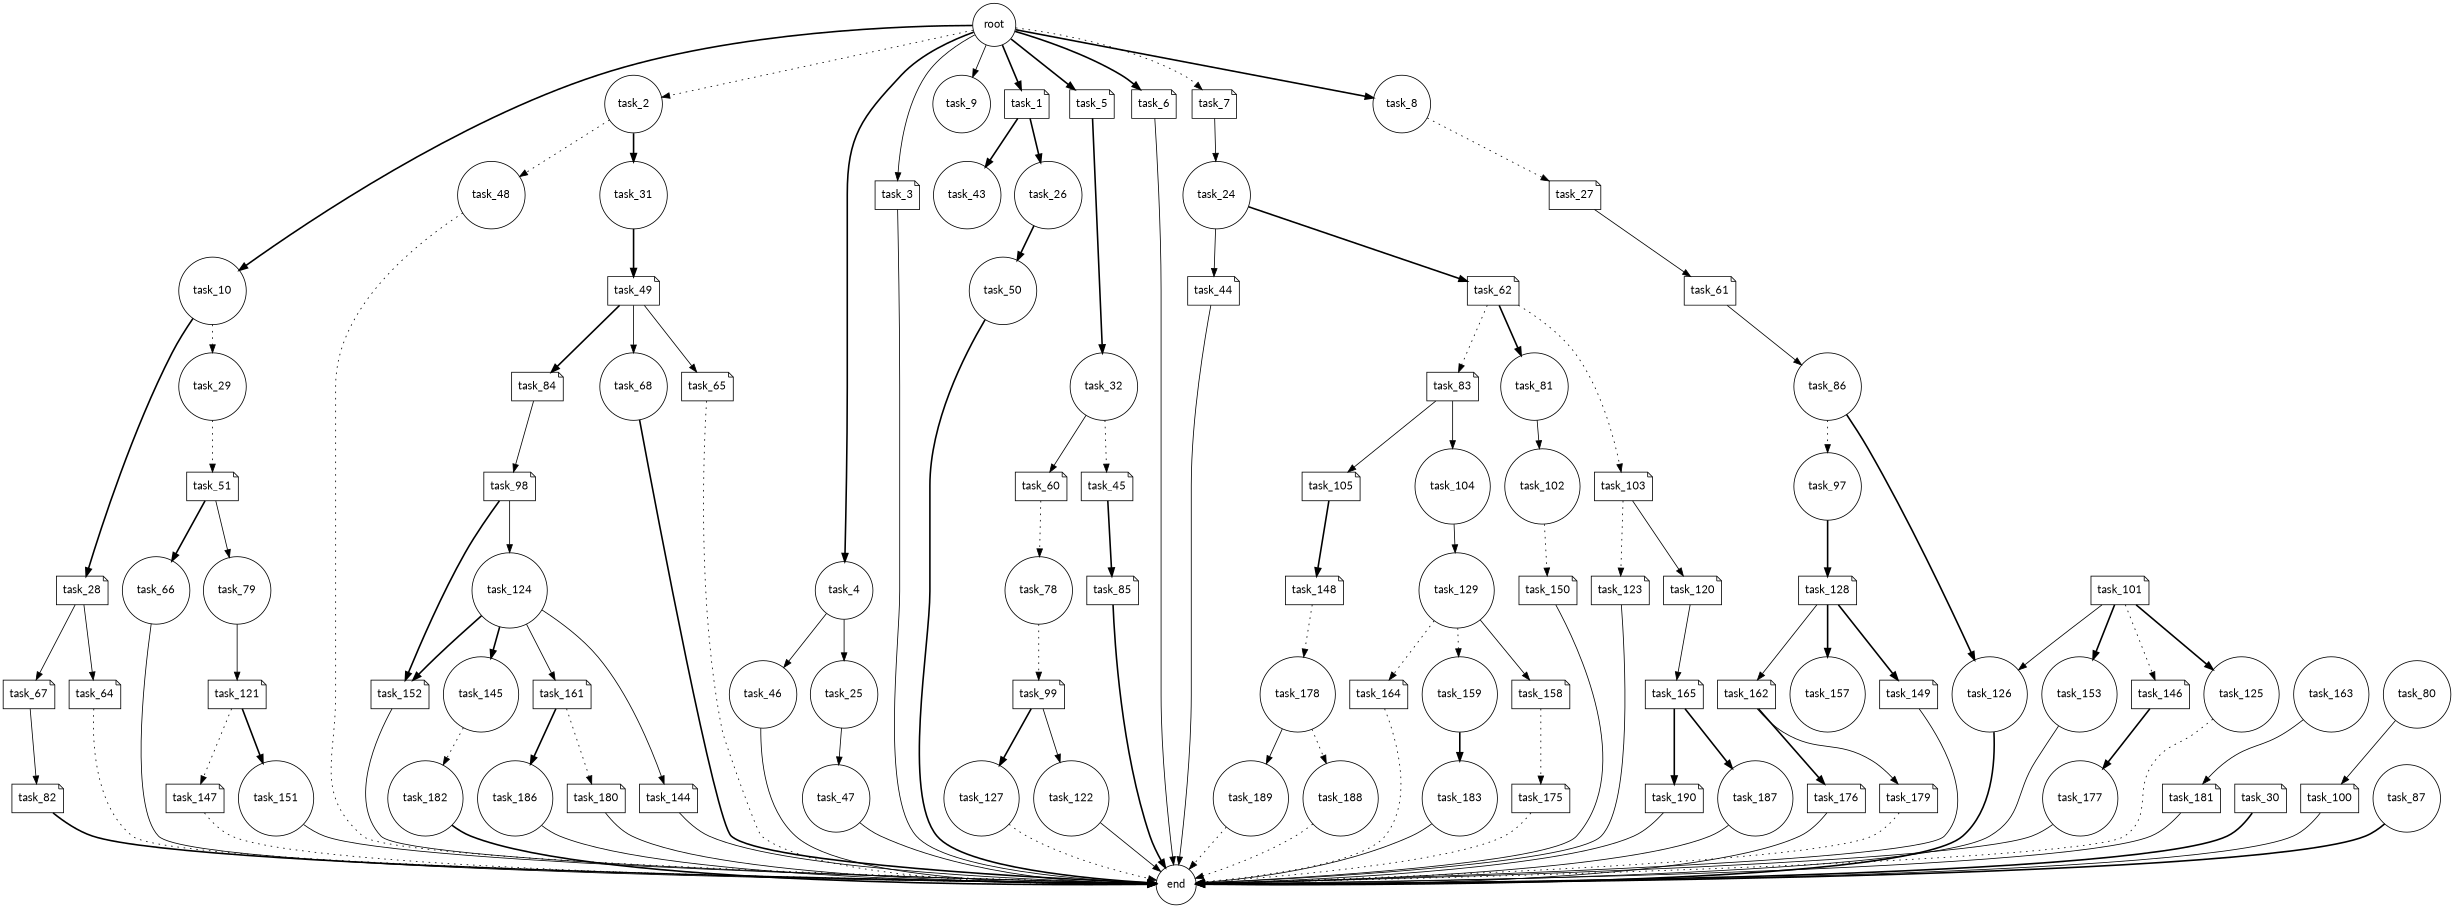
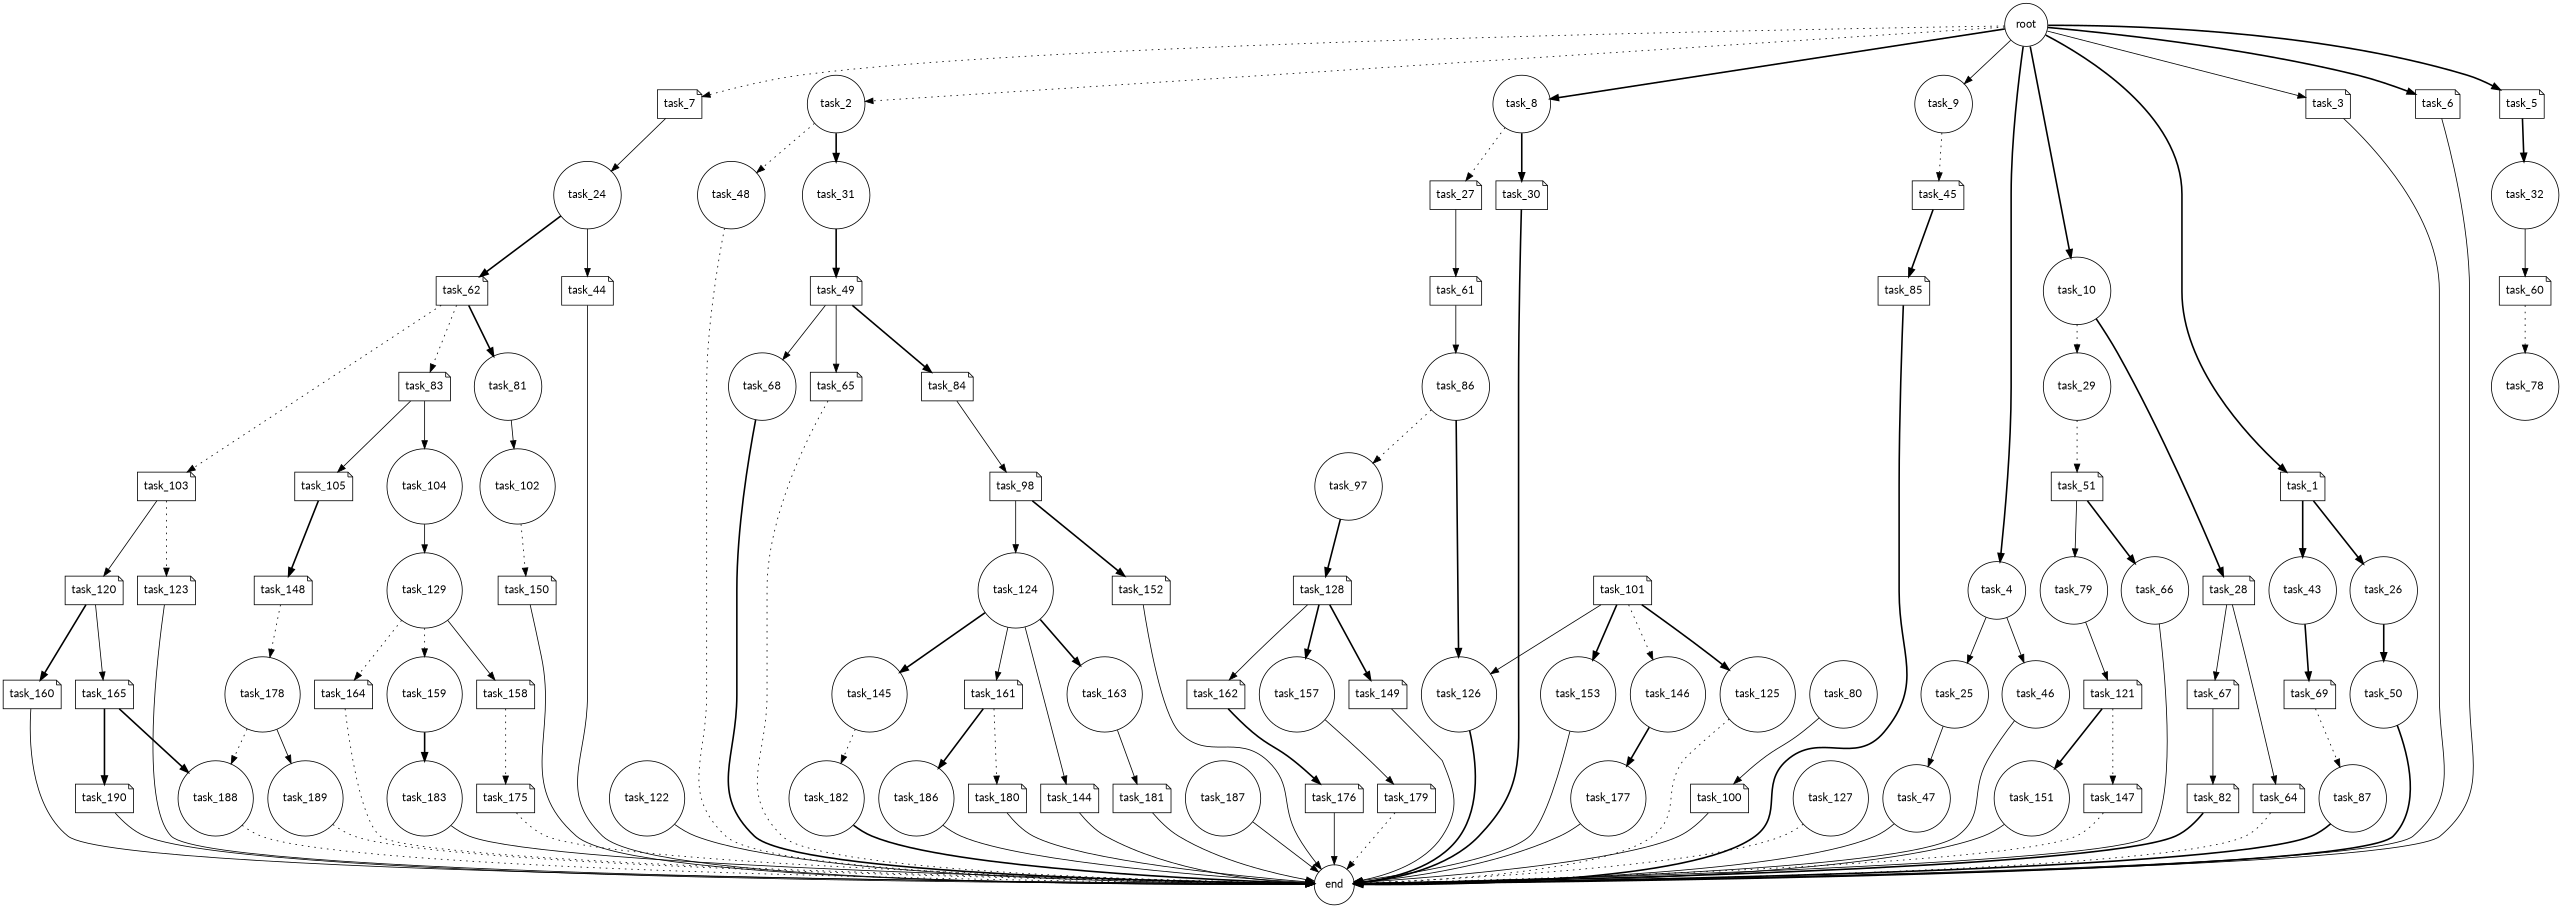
edge "task_8" -> "task_30": added
edge "task_32" -> "task_45": now "task_9" -> "task_45"
edge "task_124" -> "task_152": now "task_124" -> "task_163"
node "task_160": added
node "task_99": removed
node "task_146": shape note -> circle
node "task_69": added
edge "task_165" -> "task_187": now "task_165" -> "task_188"
edge "task_162" -> "task_179": now "task_157" -> "task_179"
